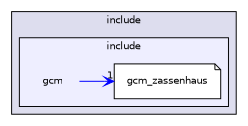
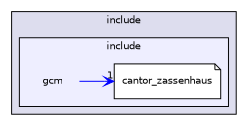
node "gcm_zassenhaus": label "gcm_zassenhaus" -> "cantor_zassenhaus"
